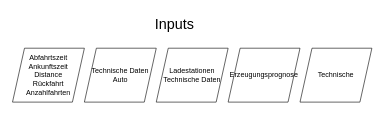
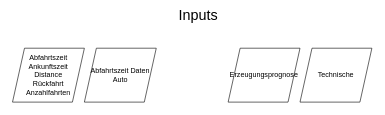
node "Inputs": moved (174, 24) -> (198, 15)
node "Technische Daten Auto": label "Technische Daten Auto" -> "Abfahrtszeit Daten Auto"
node "Ladestationen Technische Daten": removed
